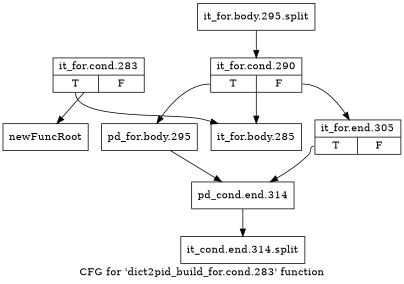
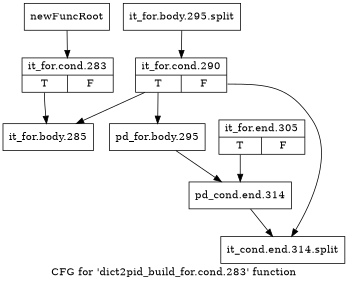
edge "it_for.cond.290" -> "it_for.end.305": now "it_for.cond.290" -> "it_cond.end.314.split"
edge "it_for.cond.283" -> "newFuncRoot": reversed
